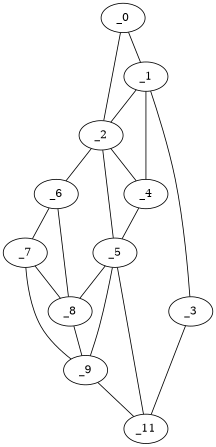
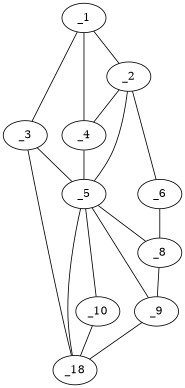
node "_0": removed
edge "_3" -- "_5": added
node "_7": removed
node "_10": added
node "_11": label "_11" -> "_18"
